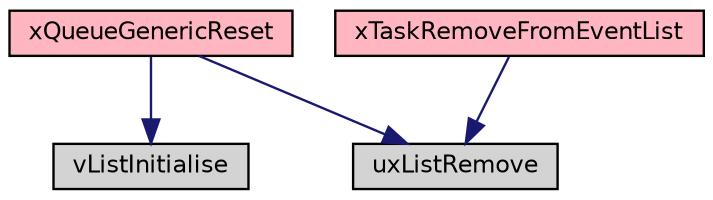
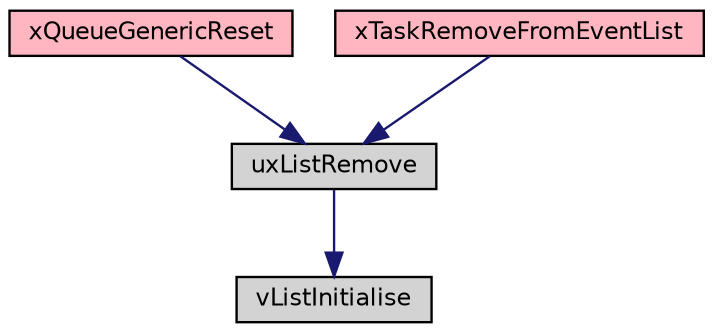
edge "xQueueGenericReset" -> "vListInitialise": now "uxListRemove" -> "vListInitialise"
